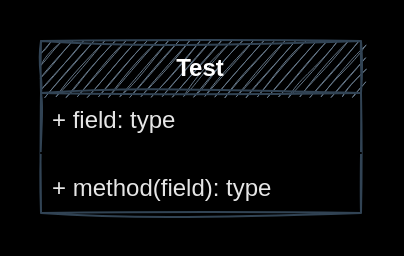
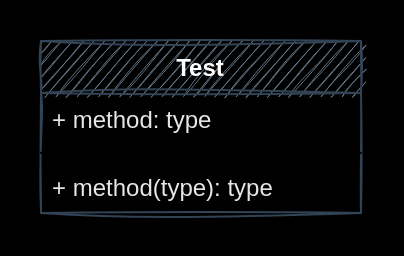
node "+ field: type": label "+ field: type" -> "+ method: type"
node "+ method(field): type": label "+ method(field): type" -> "+ method(type): type"
